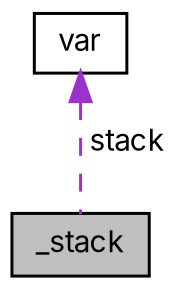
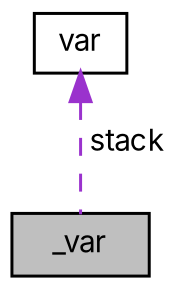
node "_stack": label "_stack" -> "_var"
